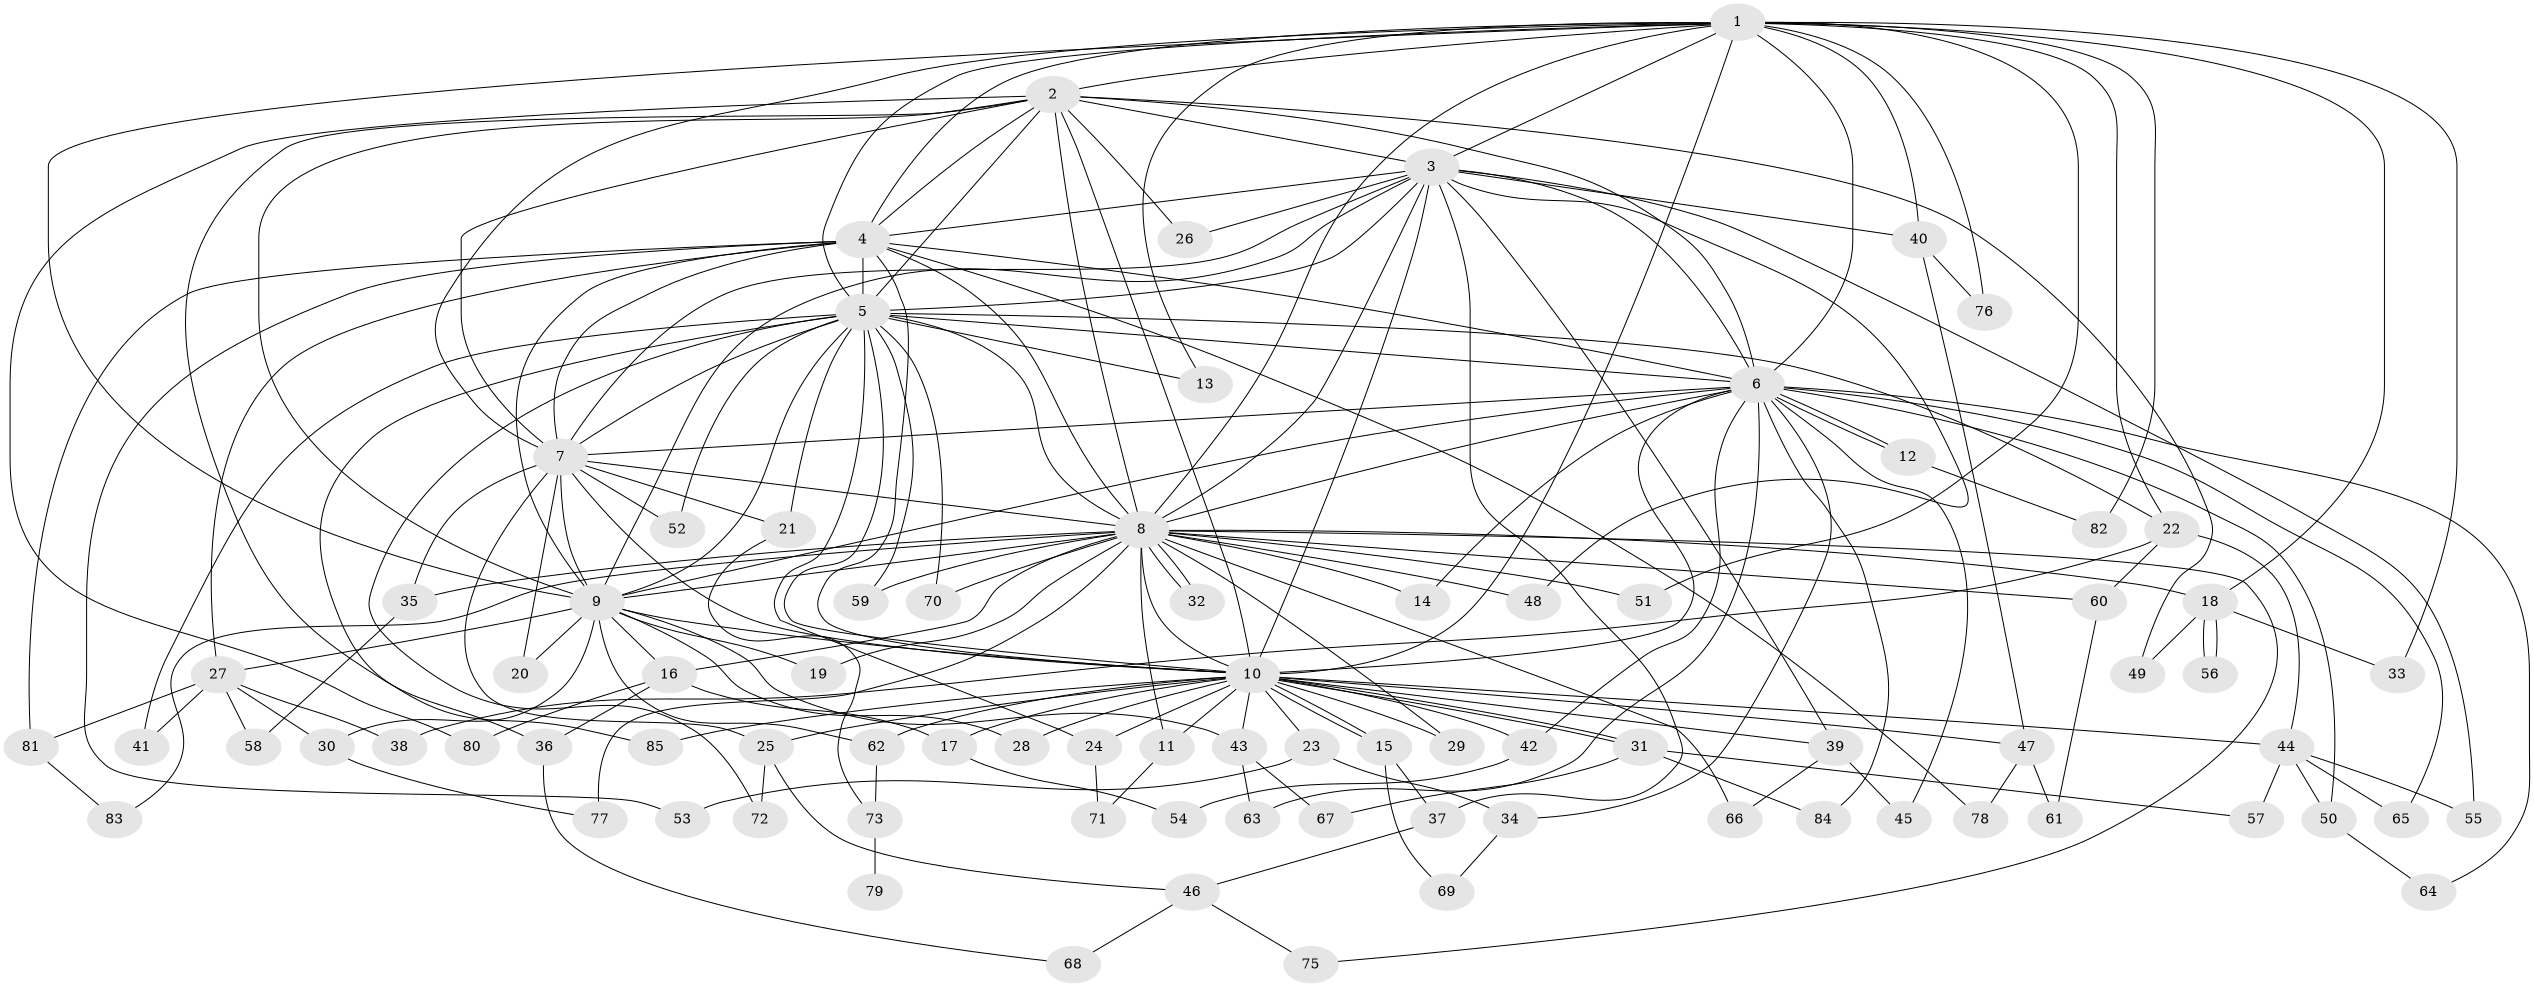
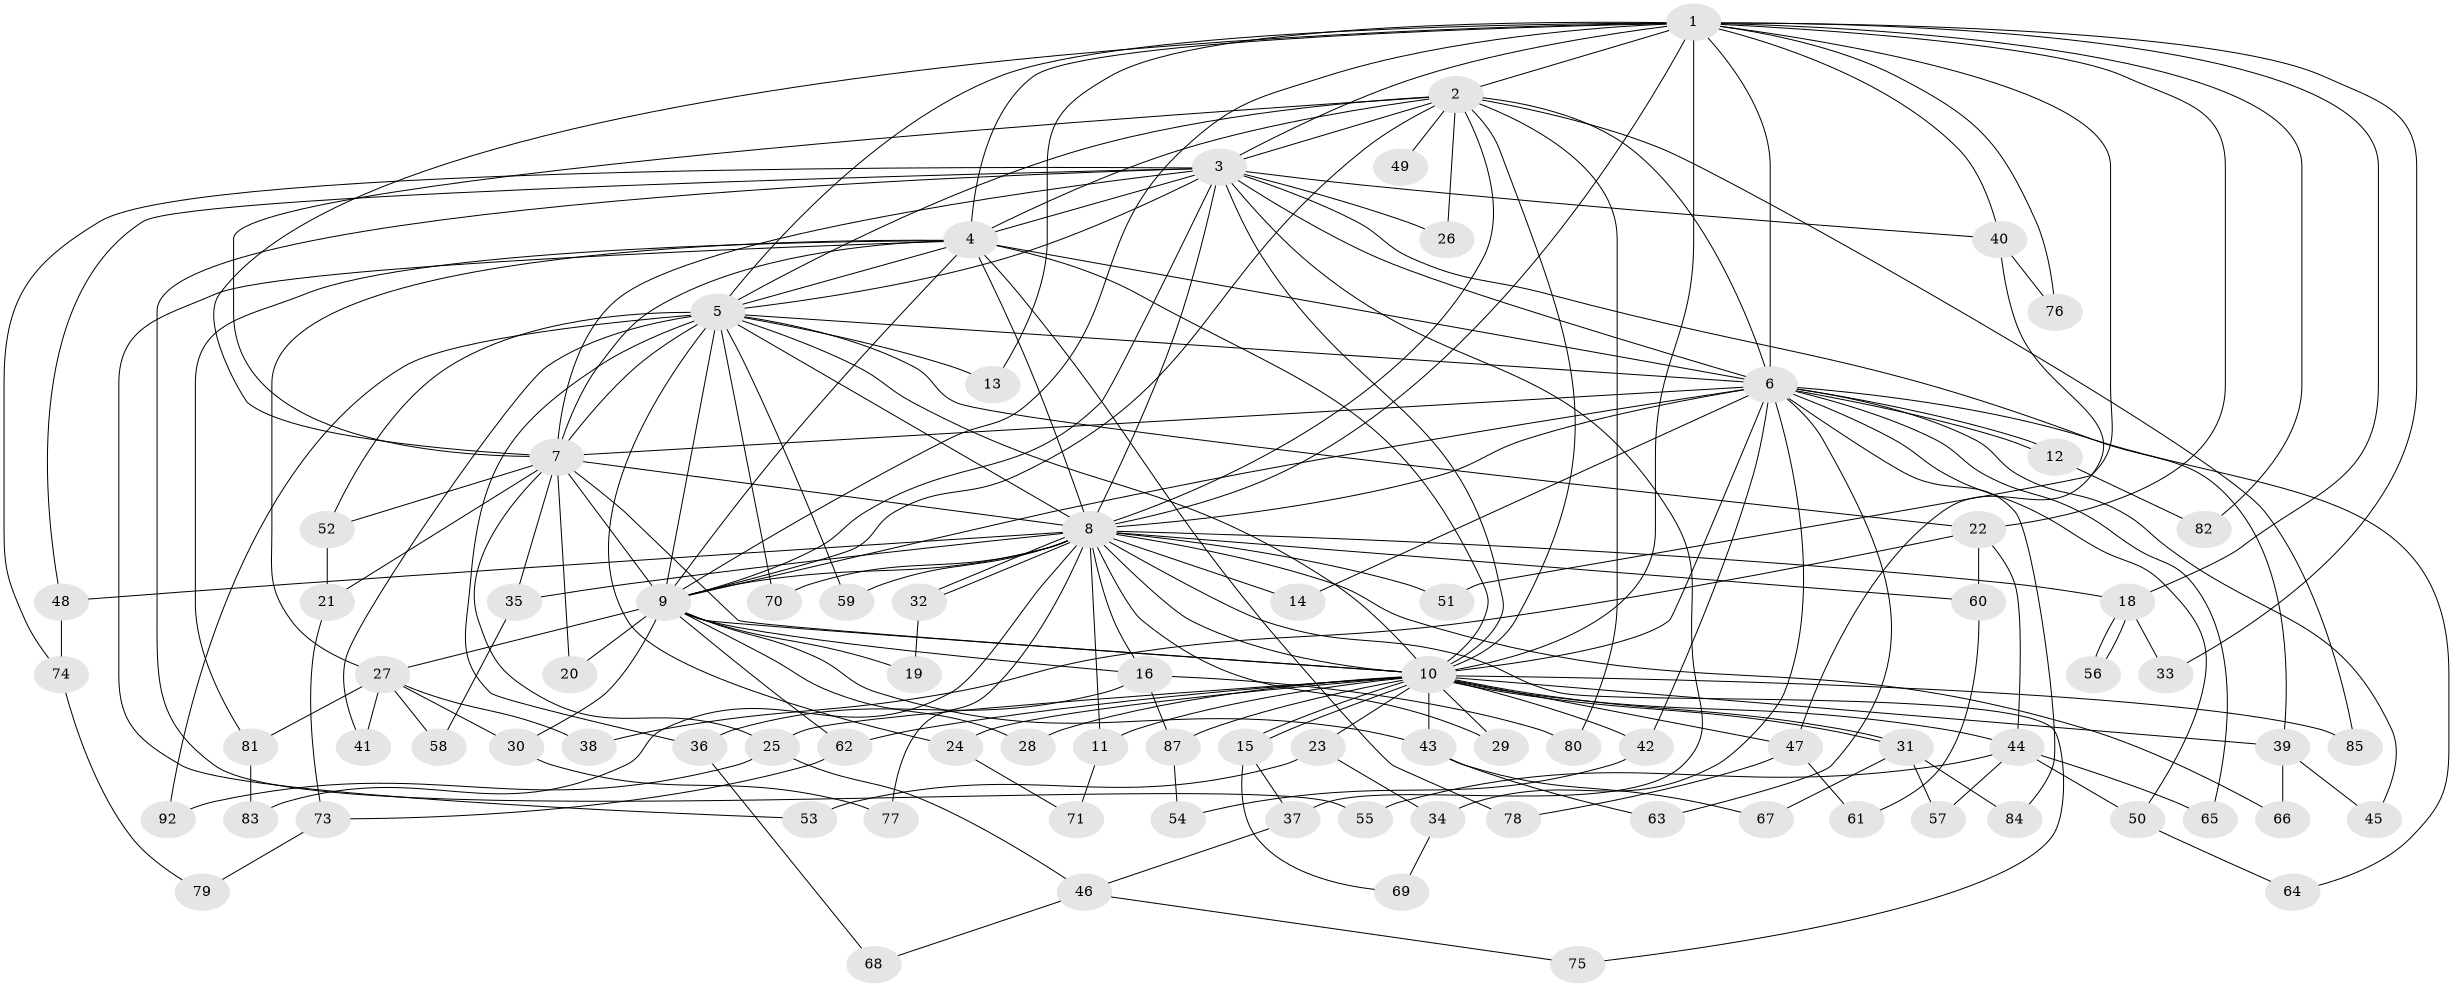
edge "5" -- "21": now "52" -- "21"
edge "8" -- "19": now "32" -- "19"
edge "18" -- "49": removed
node "74": added
node "17": label "17" -> "87"
node "72": label "72" -> "92"
